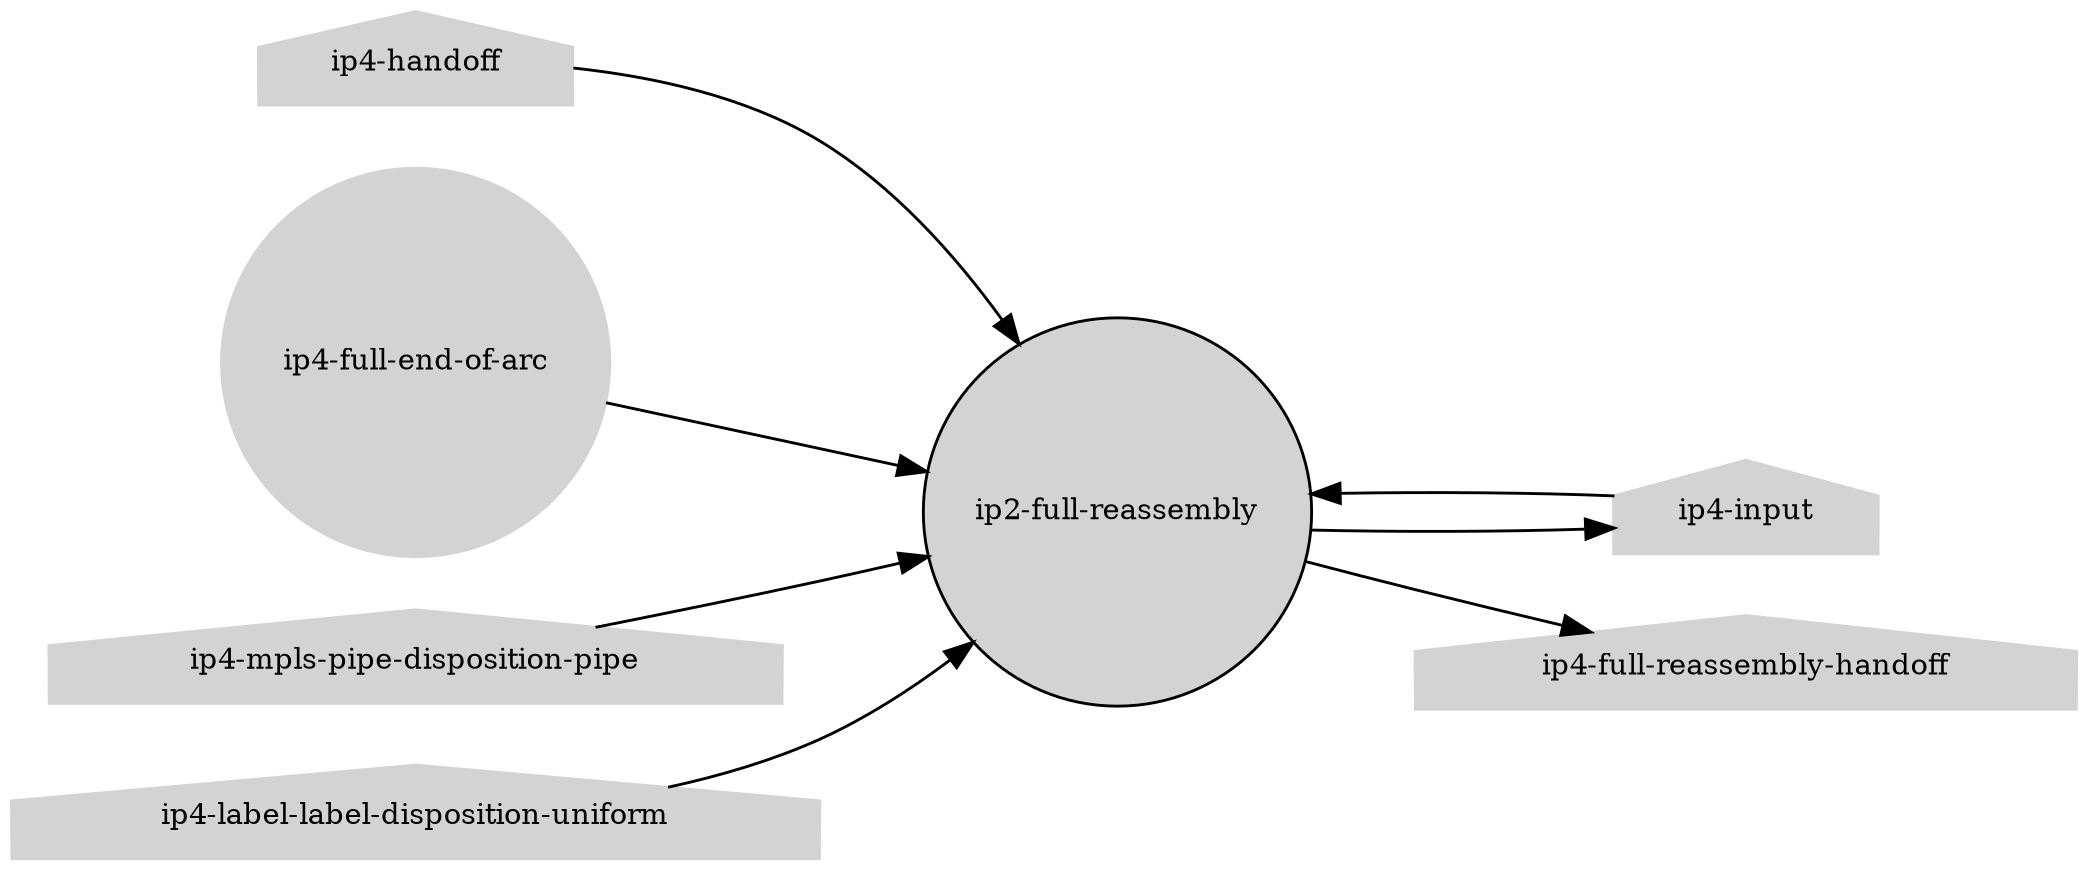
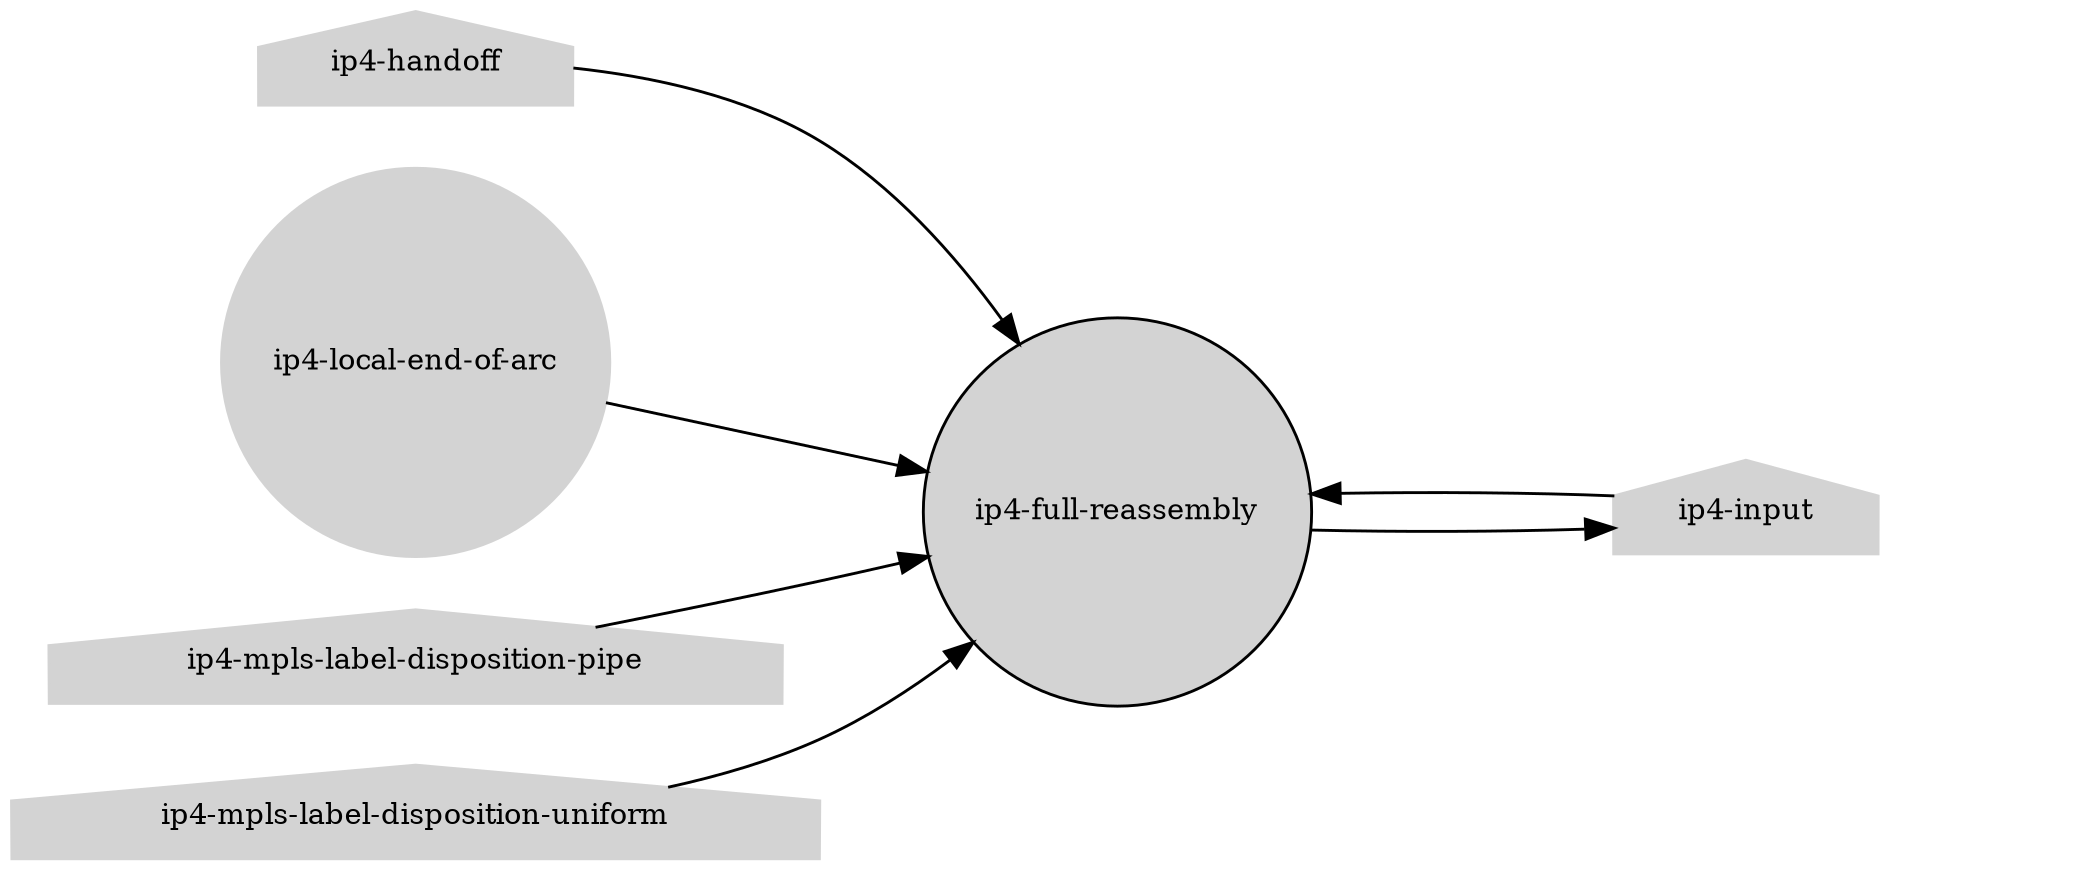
node "ip4-full-end-of-arc": label "ip4-full-end-of-arc" -> "ip4-local-end-of-arc"
node "ip2-full-reassembly": label "ip2-full-reassembly" -> "ip4-full-reassembly"
node "ip4-mpls-pipe-disposition-pipe": label "ip4-mpls-pipe-disposition-pipe" -> "ip4-mpls-label-disposition-pipe"
node "ip4-full-reassembly-handoff": removed
node "ip4-label-label-disposition-uniform": label "ip4-label-label-disposition-uniform" -> "ip4-mpls-label-disposition-uniform"
